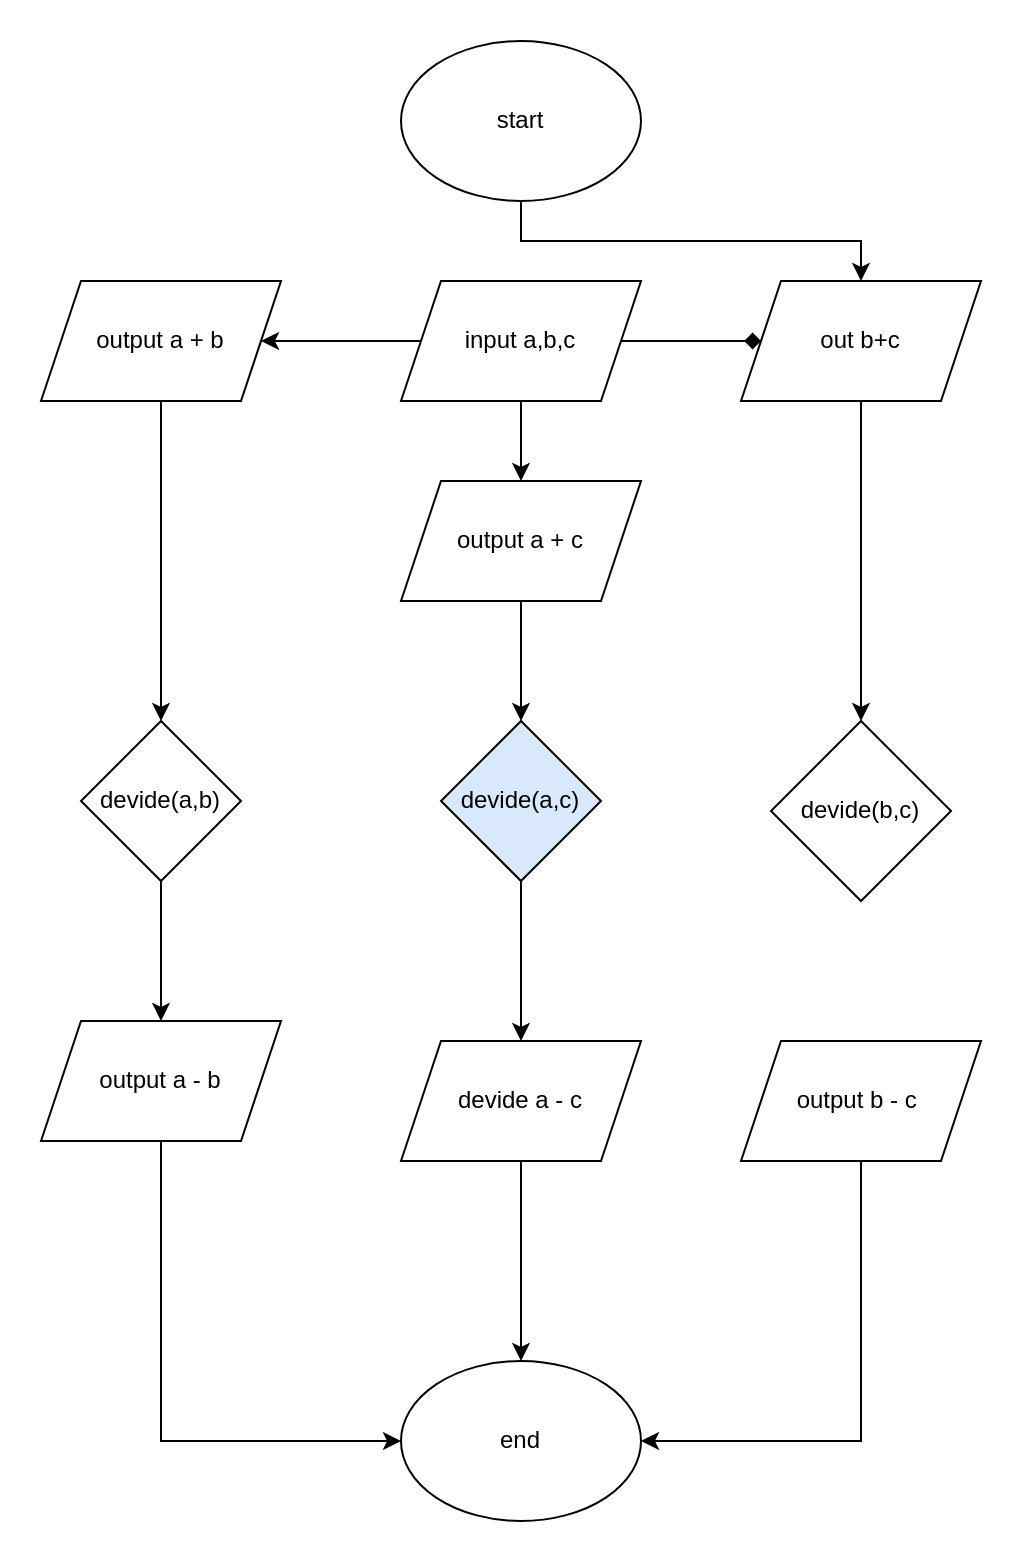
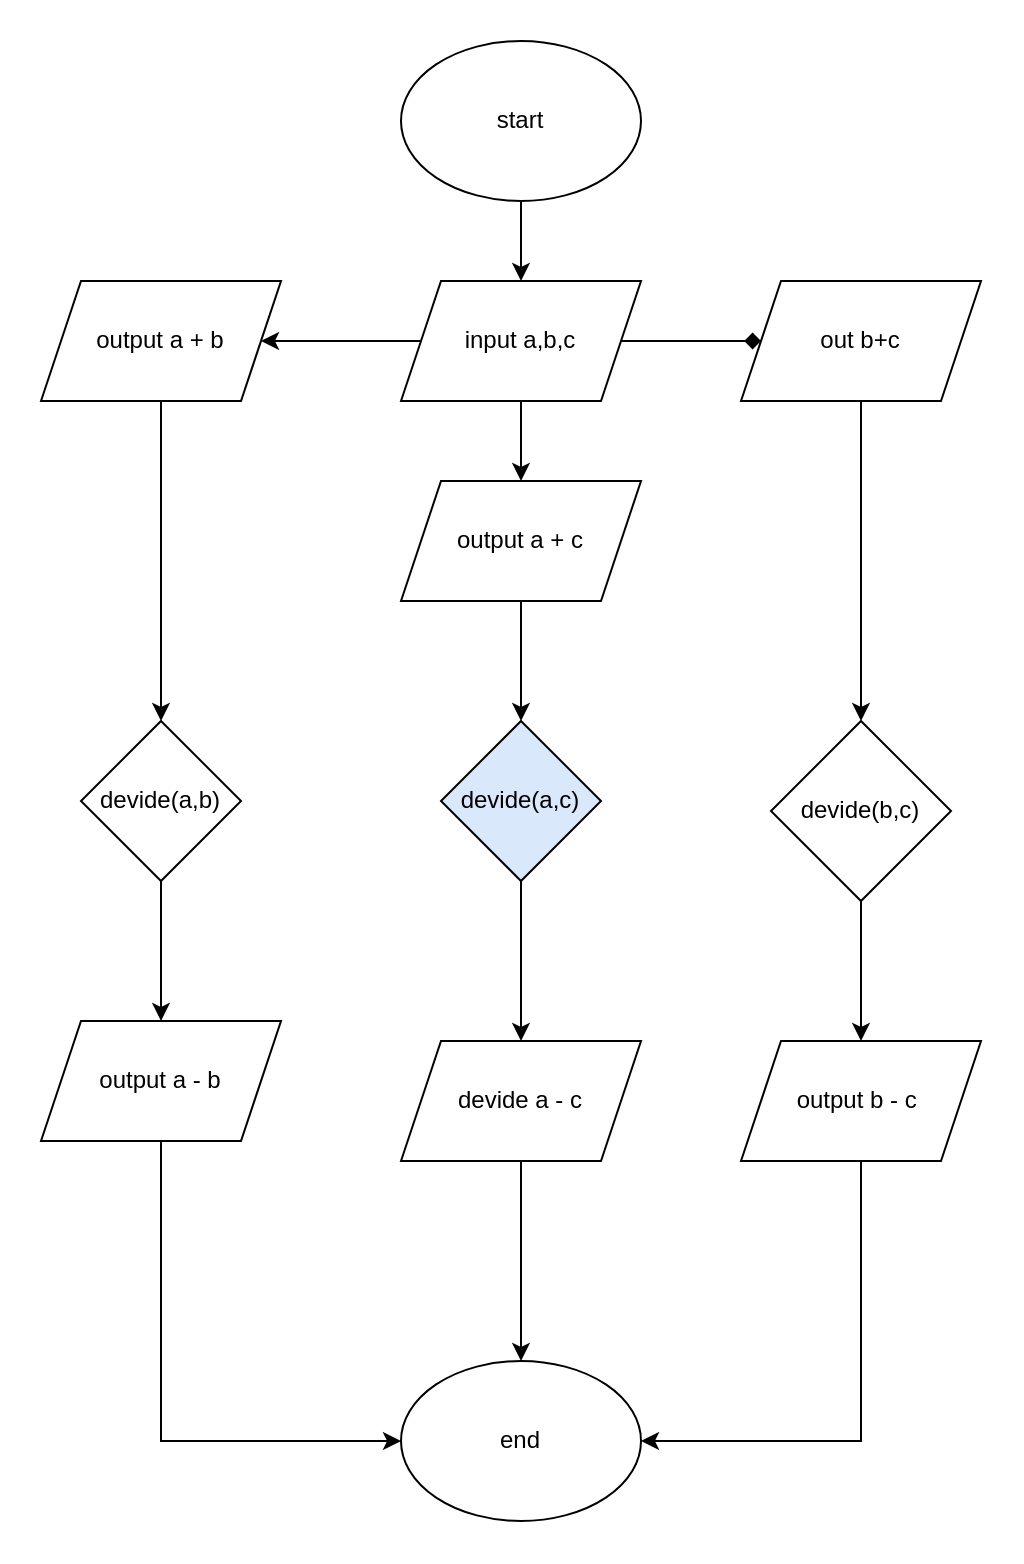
edge "start" -> "out b+c": now "start" -> "input a,b,c"
edge "devide(b,c)" -> "output b - c": added
